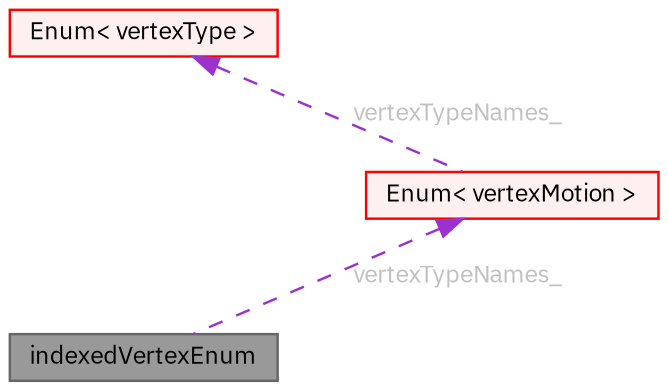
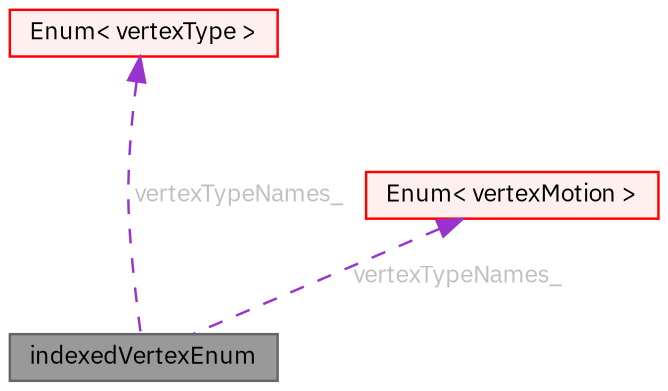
edge "Enum< vertexMotion >" -> "Enum< vertexType >": now "indexedVertexEnum" -> "Enum< vertexType >"
